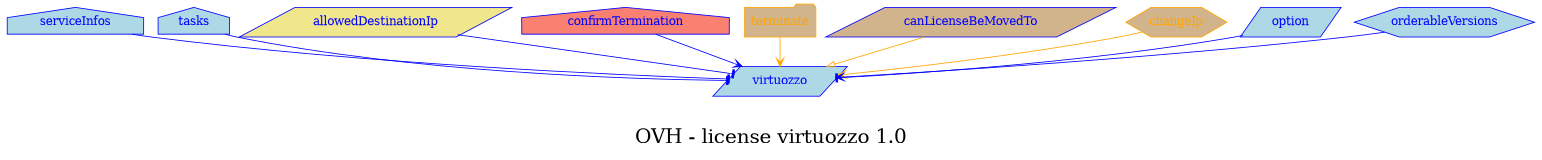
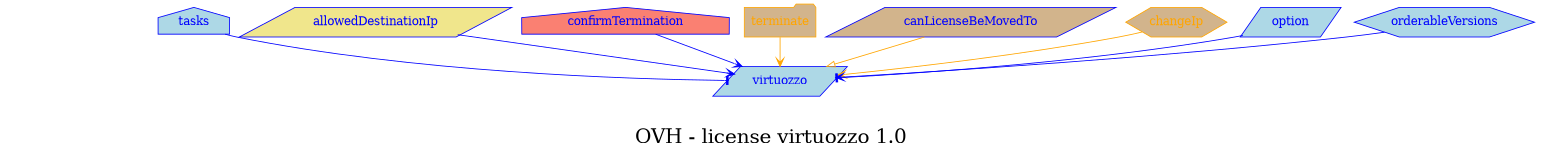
node "serviceInfos": removed
edge "allowedDestinationIp" -> "virtuozzo": arrowhead tee -> vee
